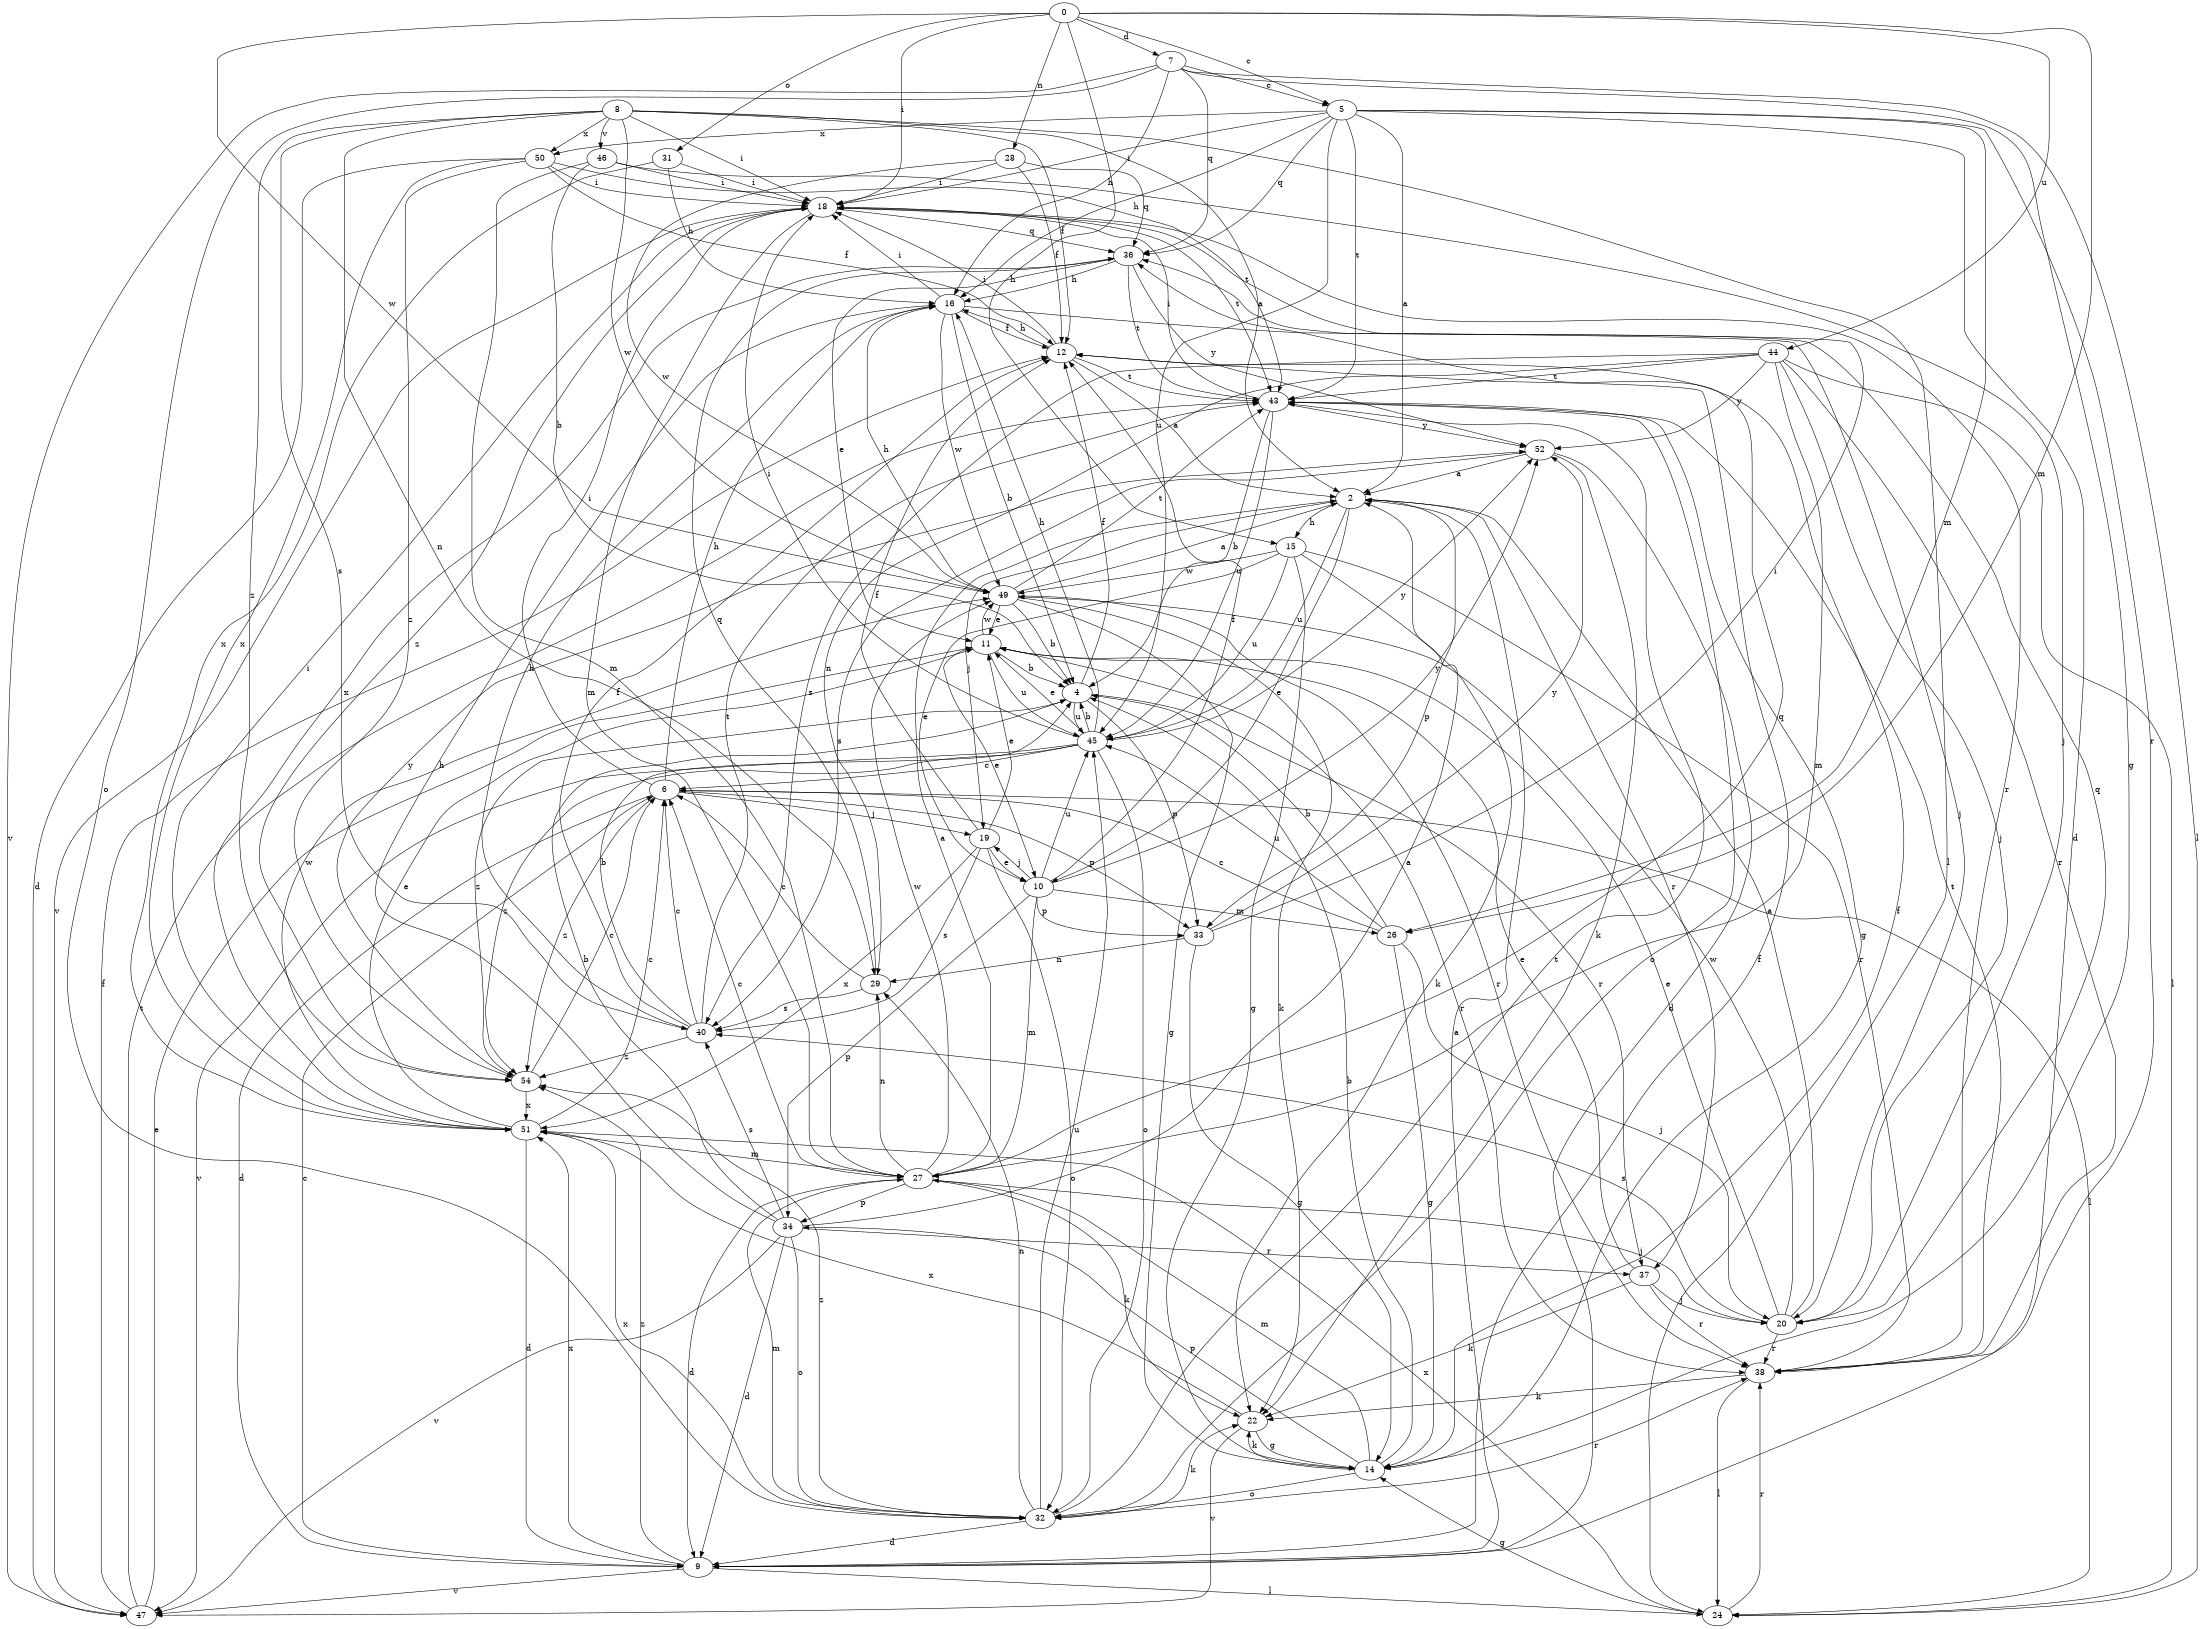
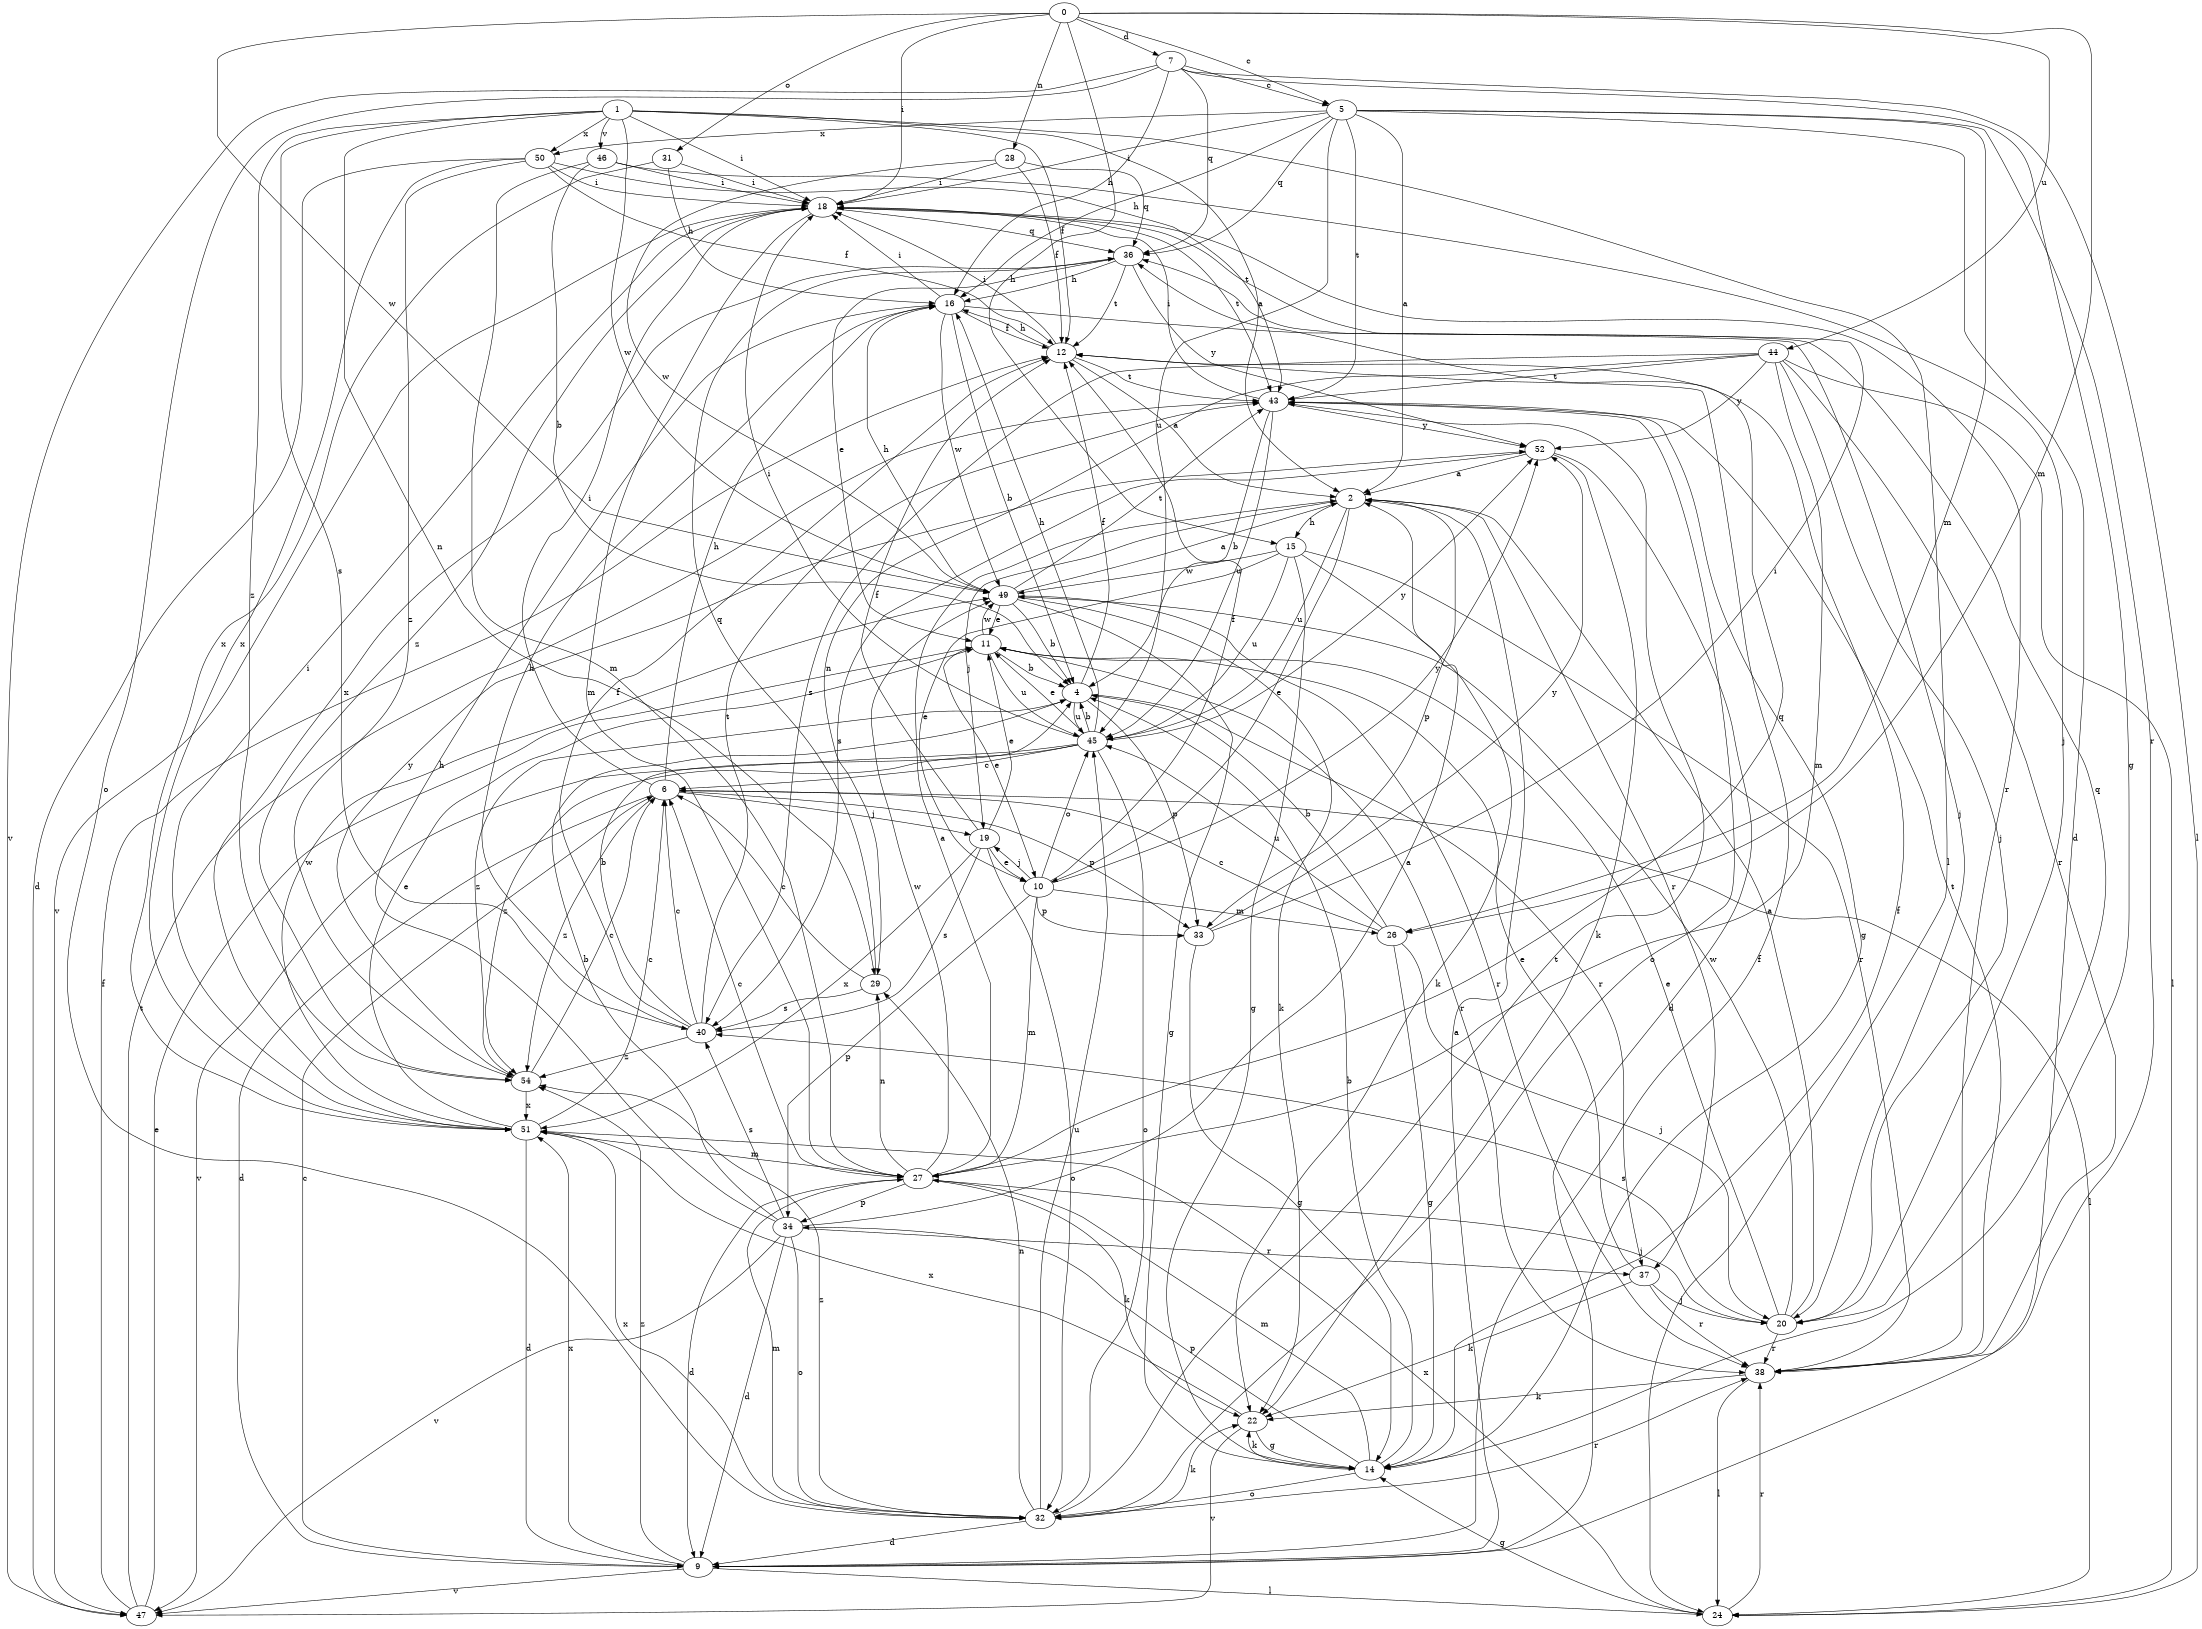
node "8": label "8" -> "1"
edge "36" -> "43": now "36" -> "12"
edge "10" -> "45": label "u" -> "o"
edge "33" -> "29": removed, label "n"
